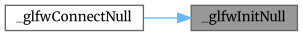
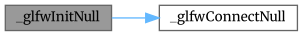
edge "_glfwConnectNull" -> "_glfwInitNull": reversed
